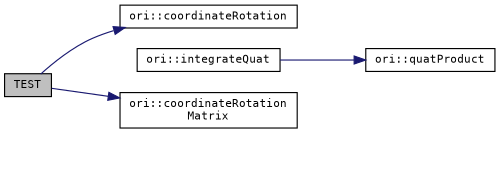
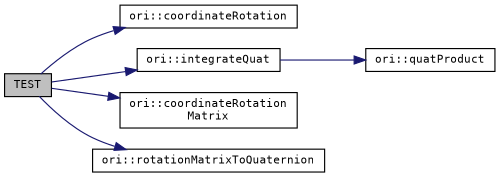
edge "TEST" -> "ori::integrateQuat": added
node "ori::rotationMatrixToQuaternion": added
